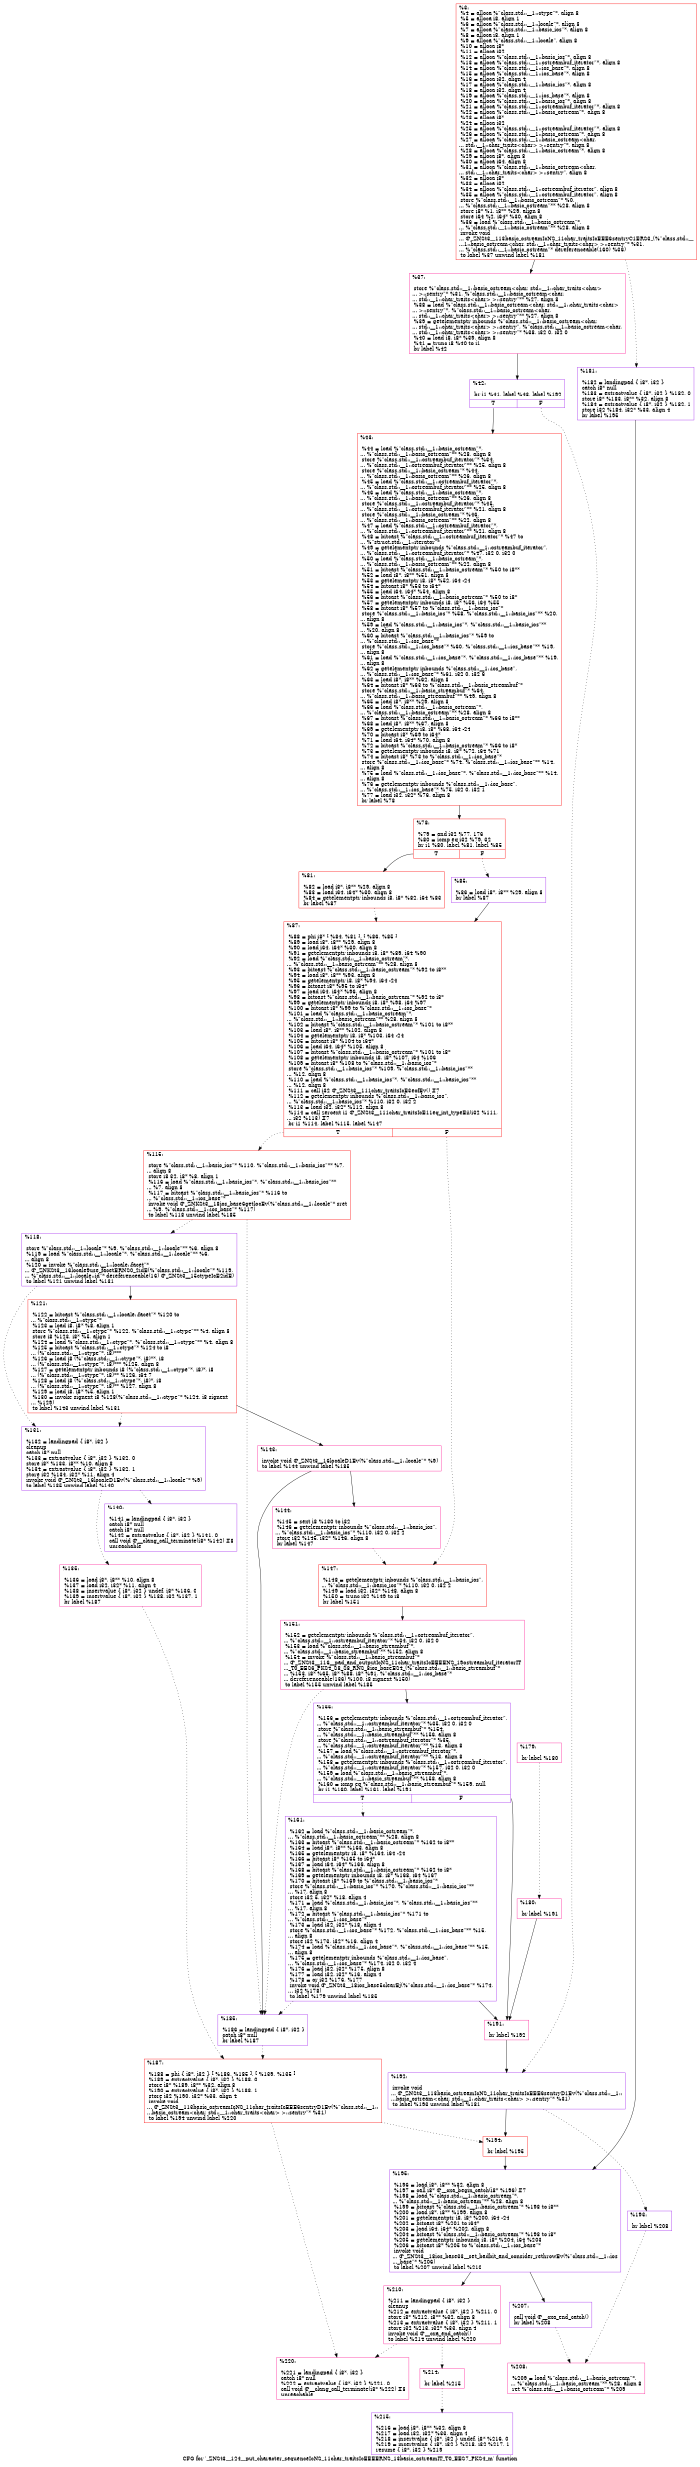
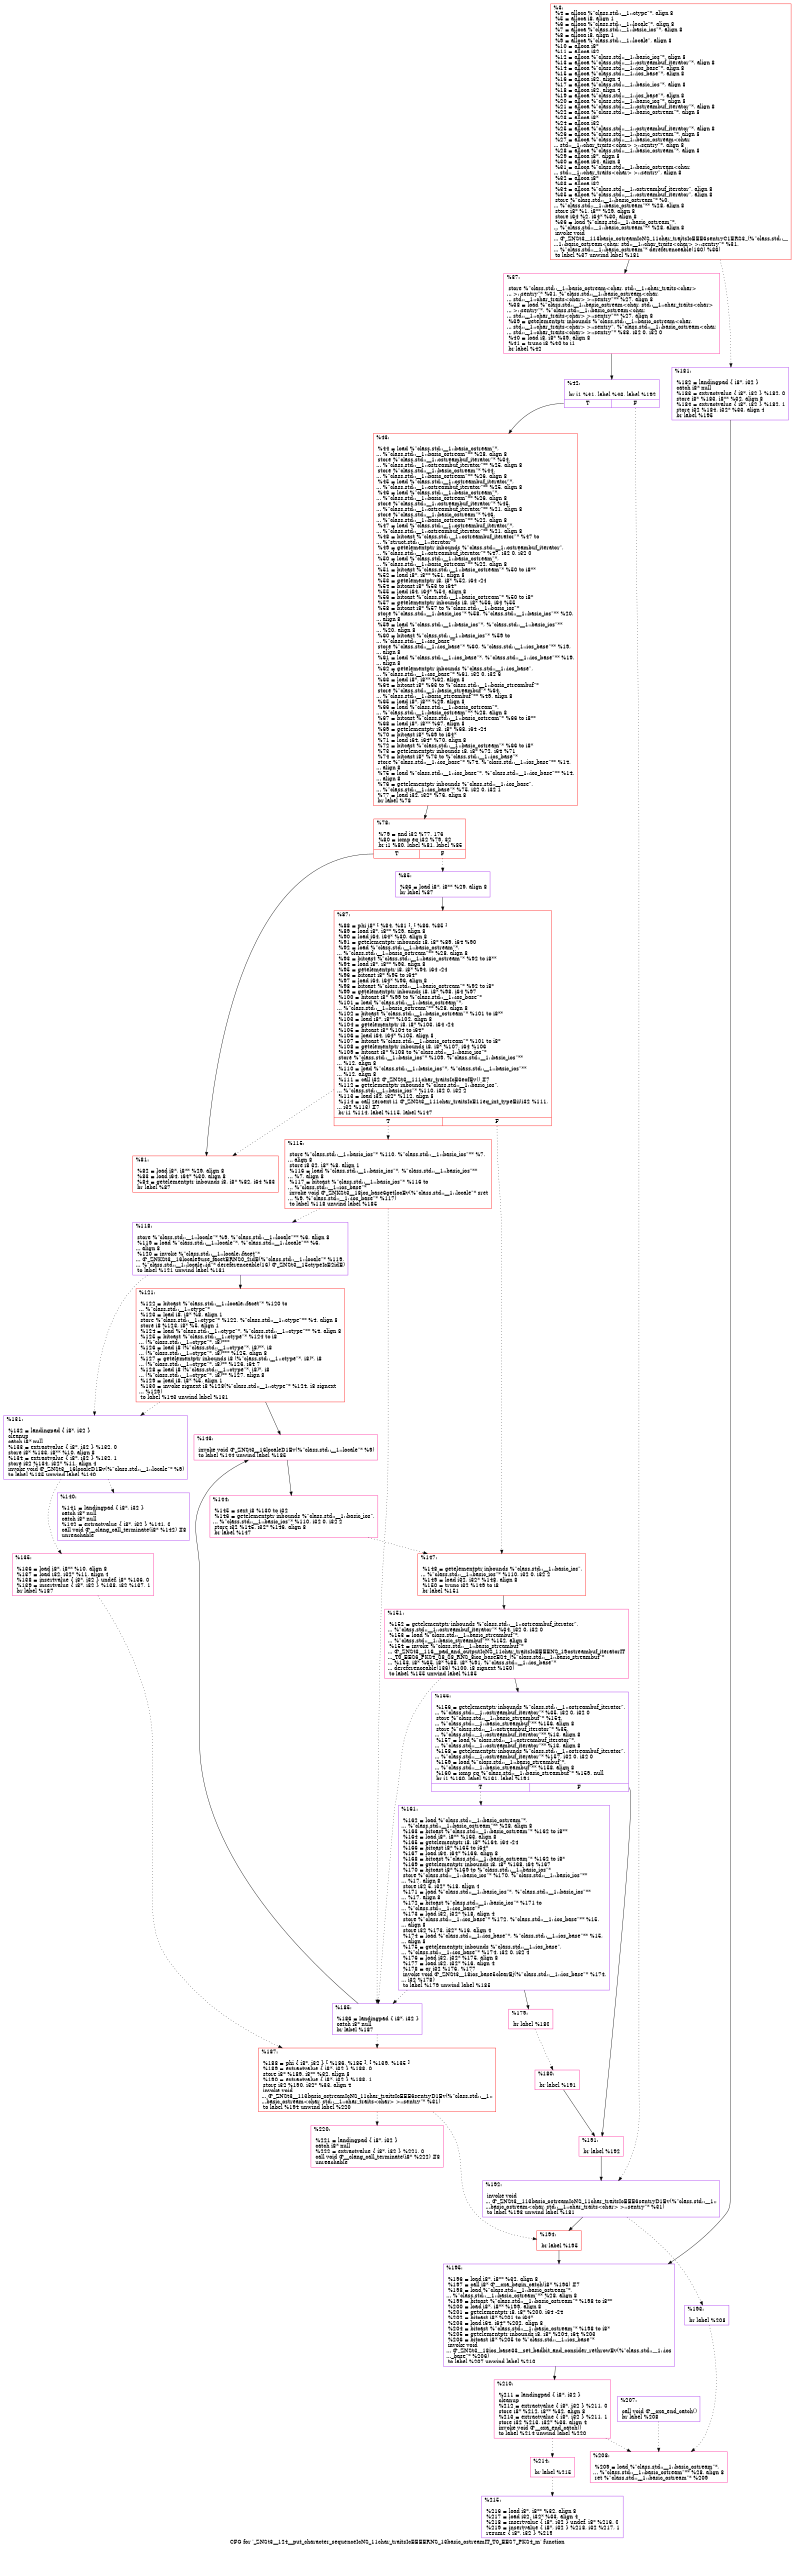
edge "%81:" -> "%87:": reversed
edge "%143:" -> "%185:": reversed
edge "%161:" -> "%191:": now "%161:" -> "%179:"
edge "%195:" -> "%207:": removed
edge "%210:" -> "%220:": now "%210:" -> "%208:"
